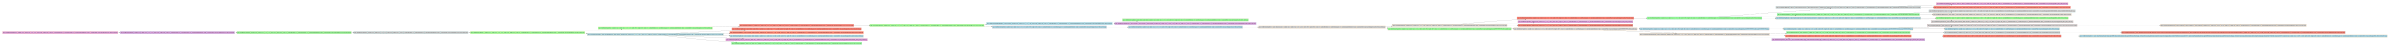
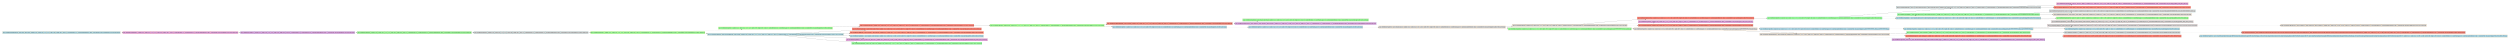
node "type = XCUIElementTypeNavigationBar": fillcolor lightblue -> salmon
node "type = XCUIElementTypeApplication": added
